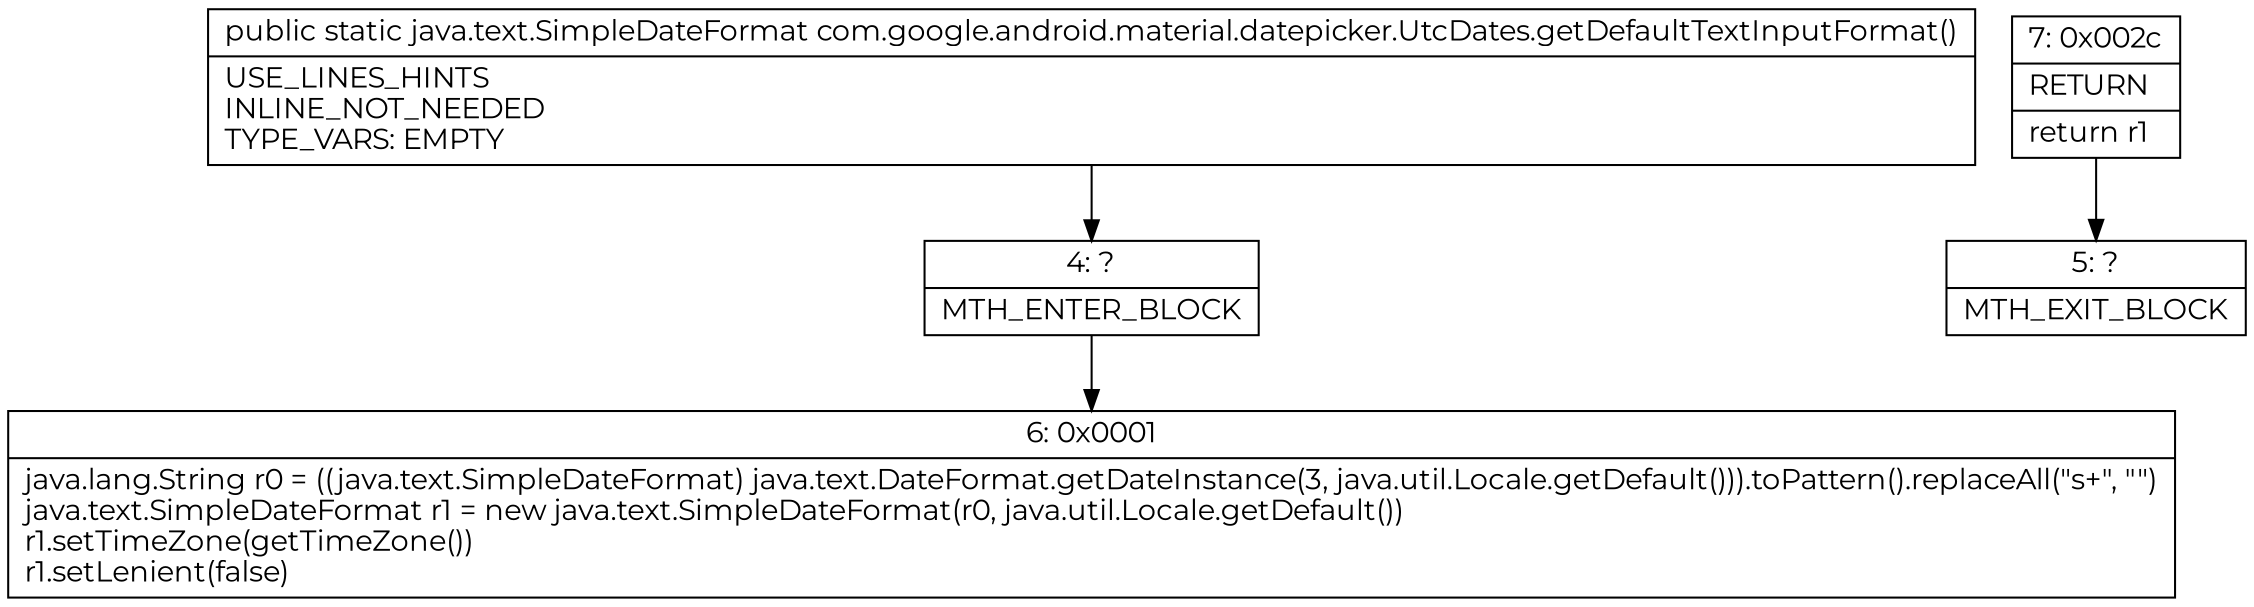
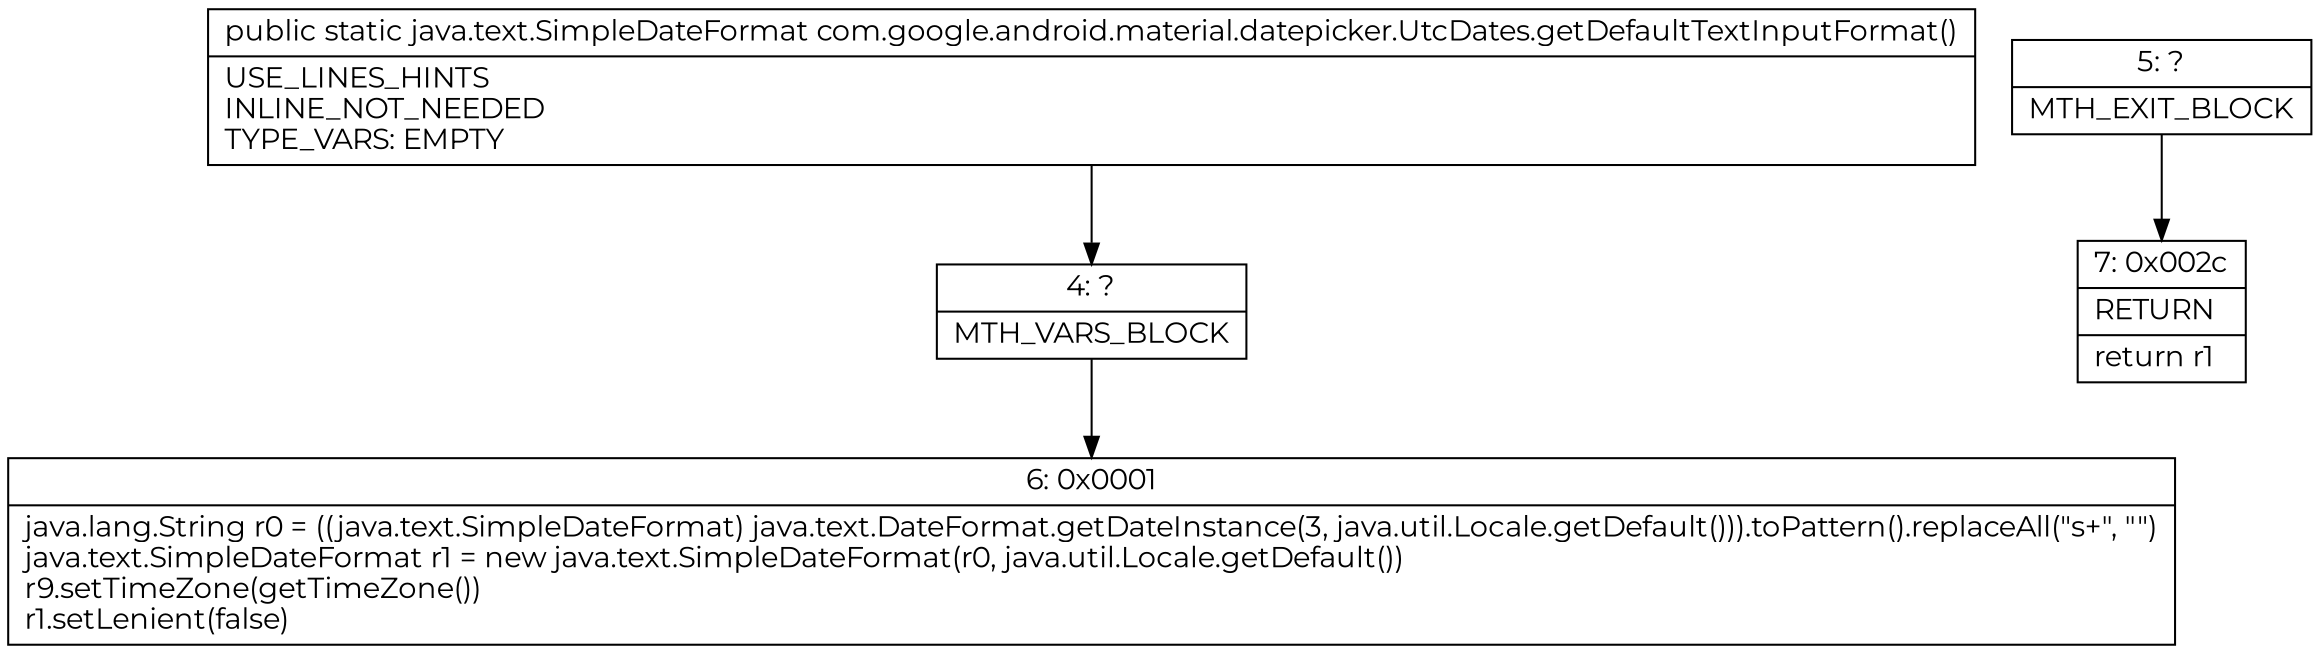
edge "7: 0x002c" -> "5: ?": reversed
node "4: ?": text "MTH_ENTER_BLOCK" -> "MTH_VARS_BLOCK"
node "6: 0x0001": text "r1.setTimeZone(getTimeZone())" -> "r9.setTimeZone(getTimeZone())"
